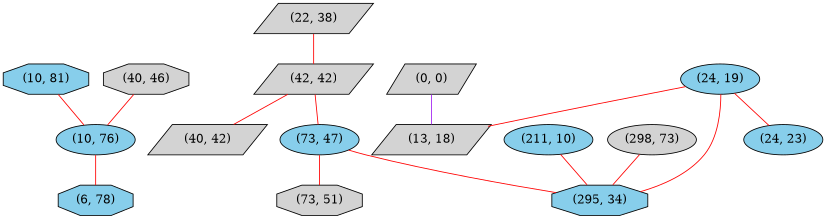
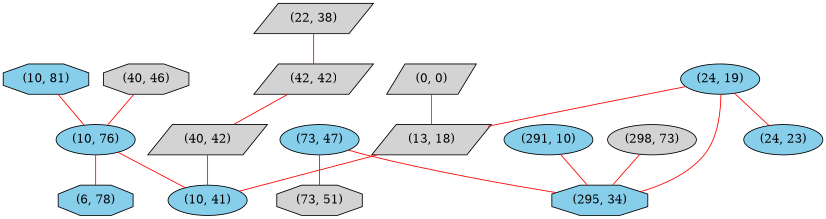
edge "(42, 42)" -- "(73, 47)": removed
node "(211, 10)": label "(211, 10)" -> "(291, 10)"
node "(10, 41)": added
